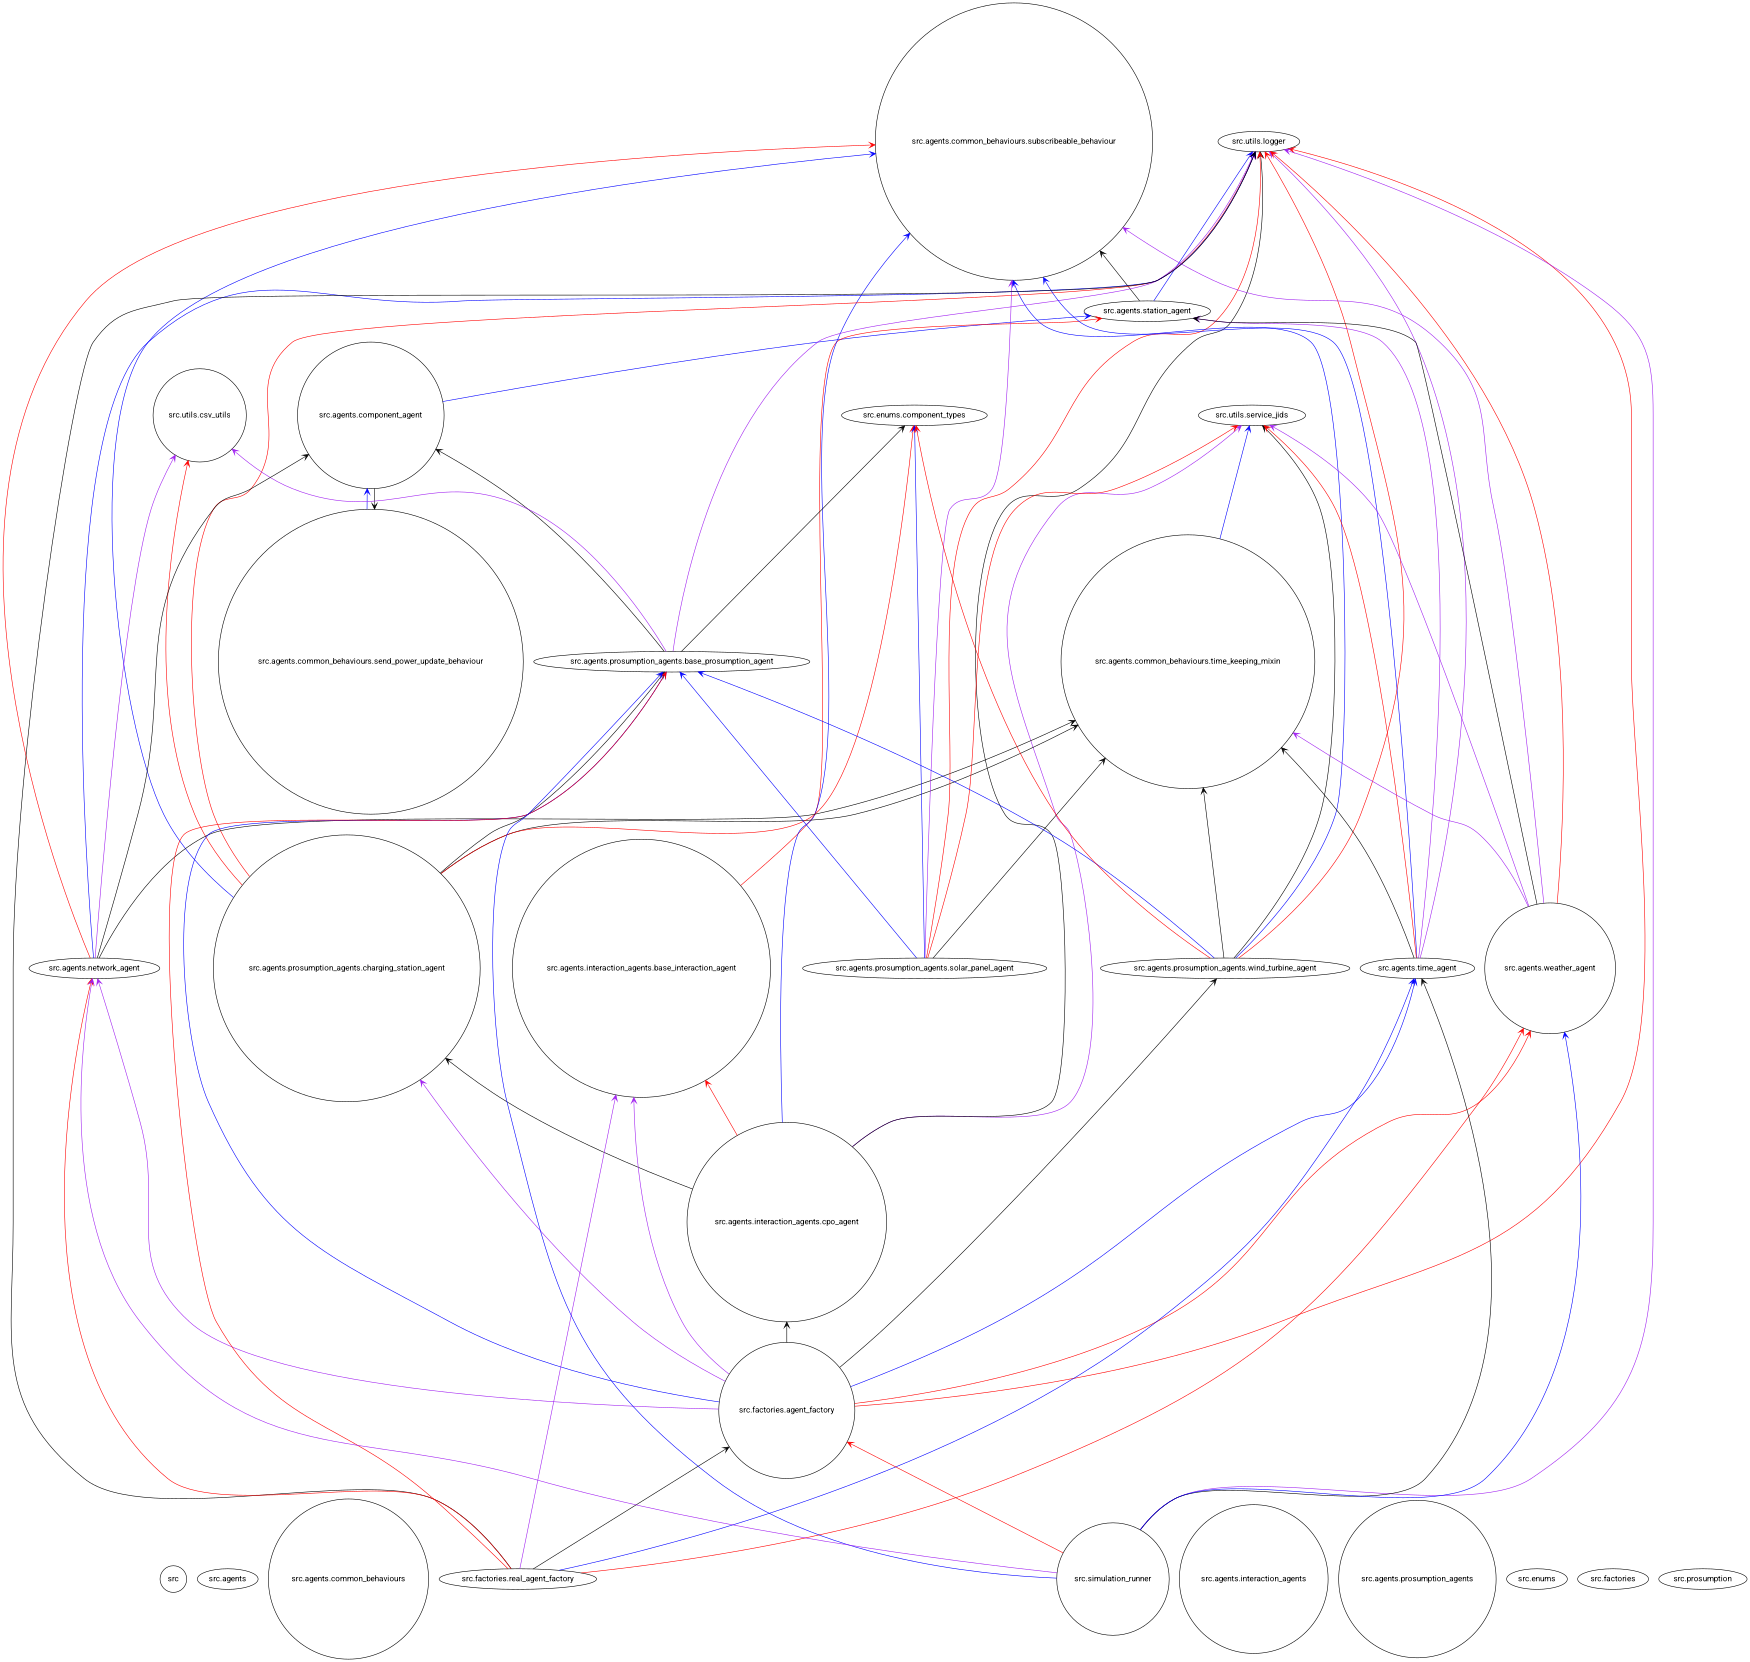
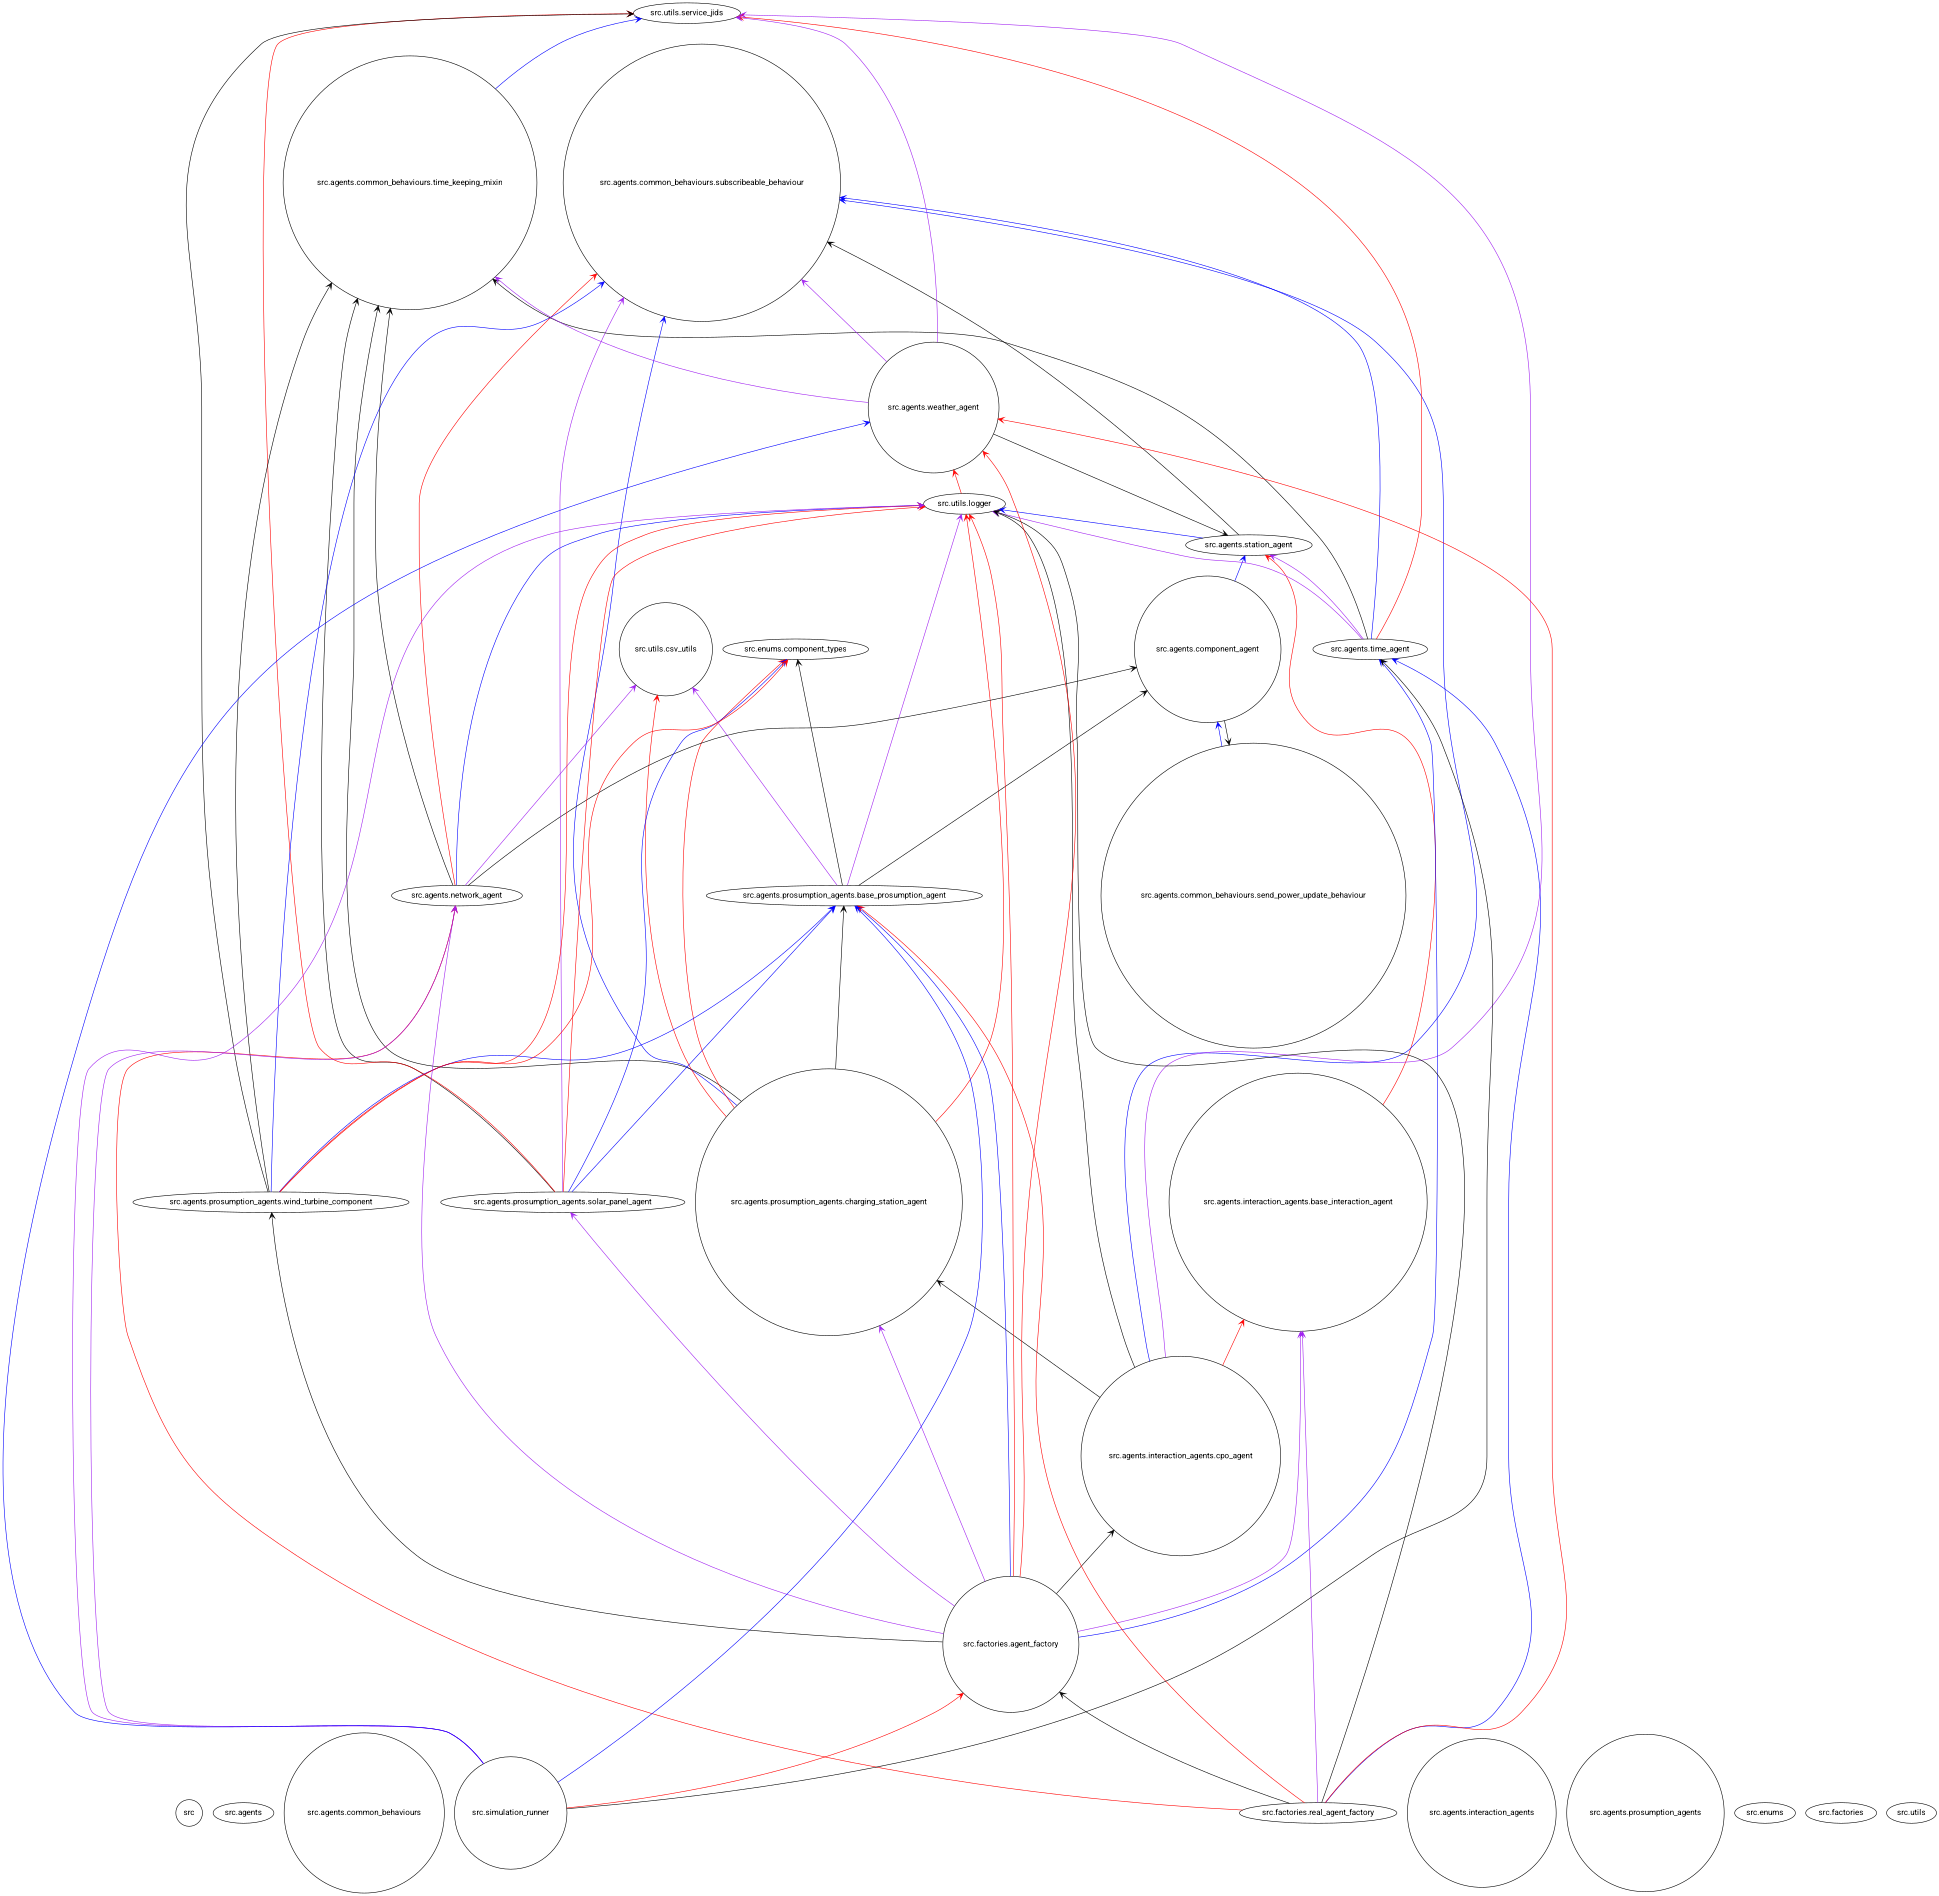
edge "src.agents.weather_agent" -> "src.utils.logger": reversed
node "src.agents.prosumption_agents.wind_turbine_agent": label "src.agents.prosumption_agents.wind_turbine_agent" -> "src.agents.prosumption_agents.wind_turbine_component"
edge "src.factories.agent_factory" -> "src.agents.prosumption_agents.solar_panel_agent": added
node "src.prosumption": label "src.prosumption" -> "src.utils"
